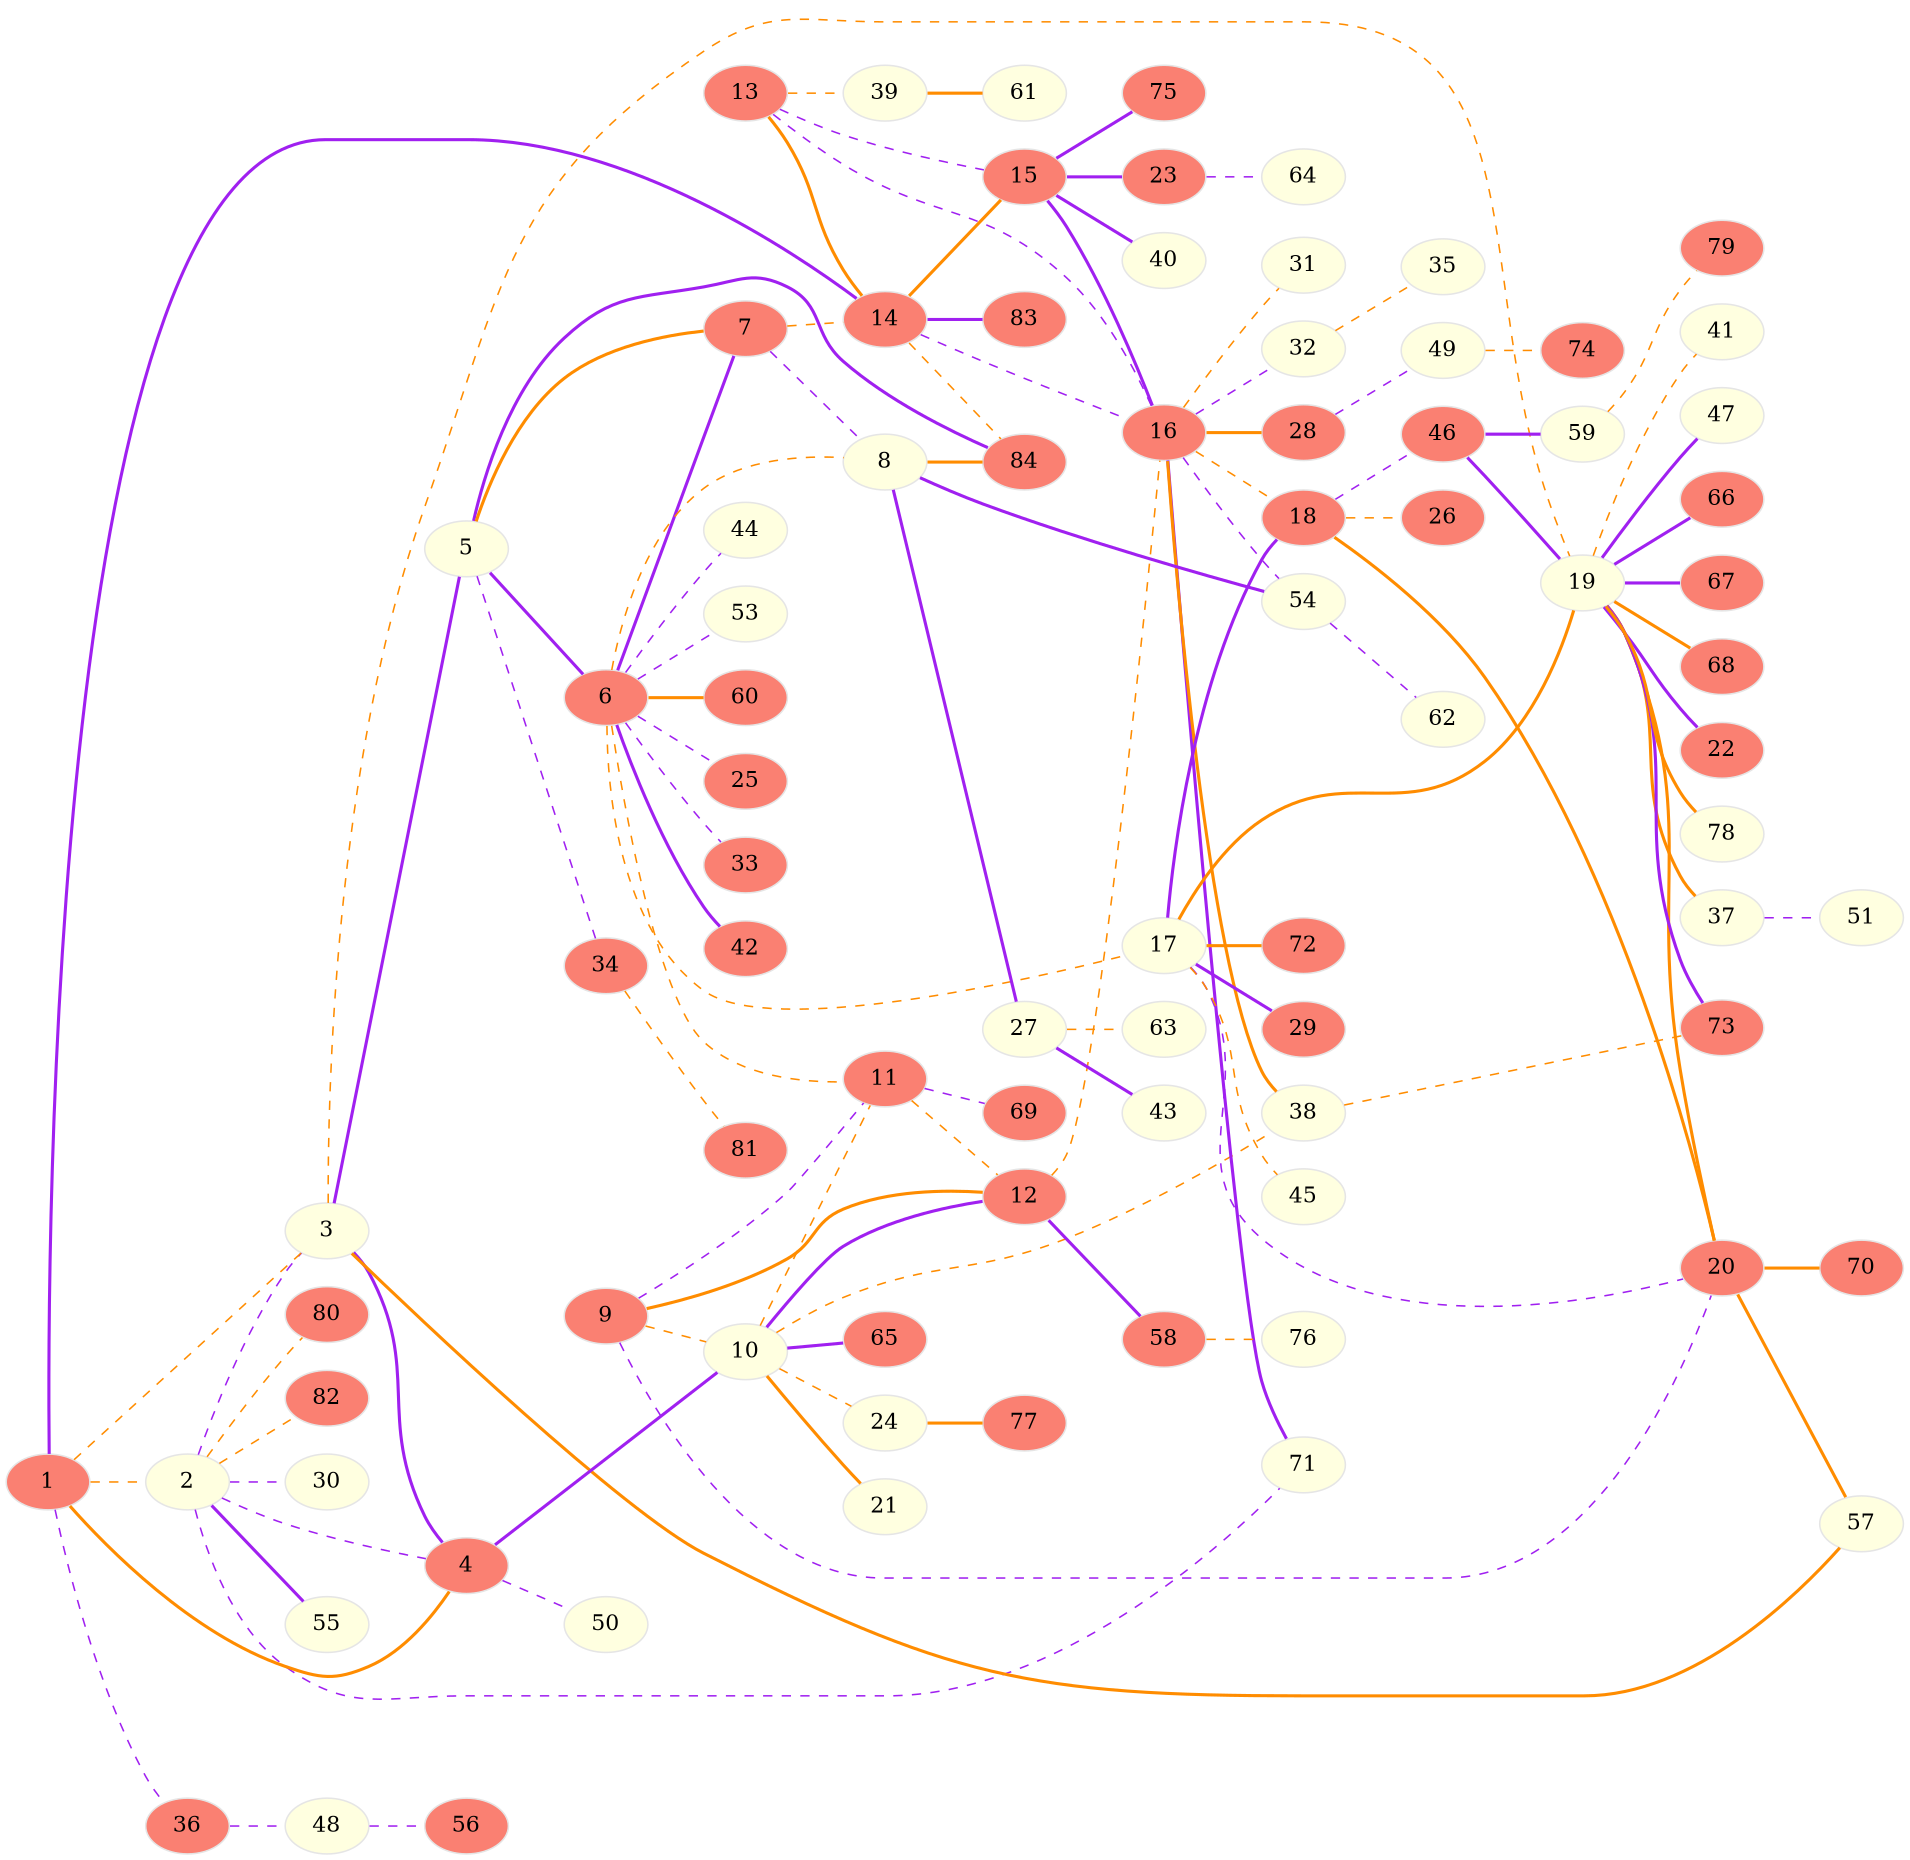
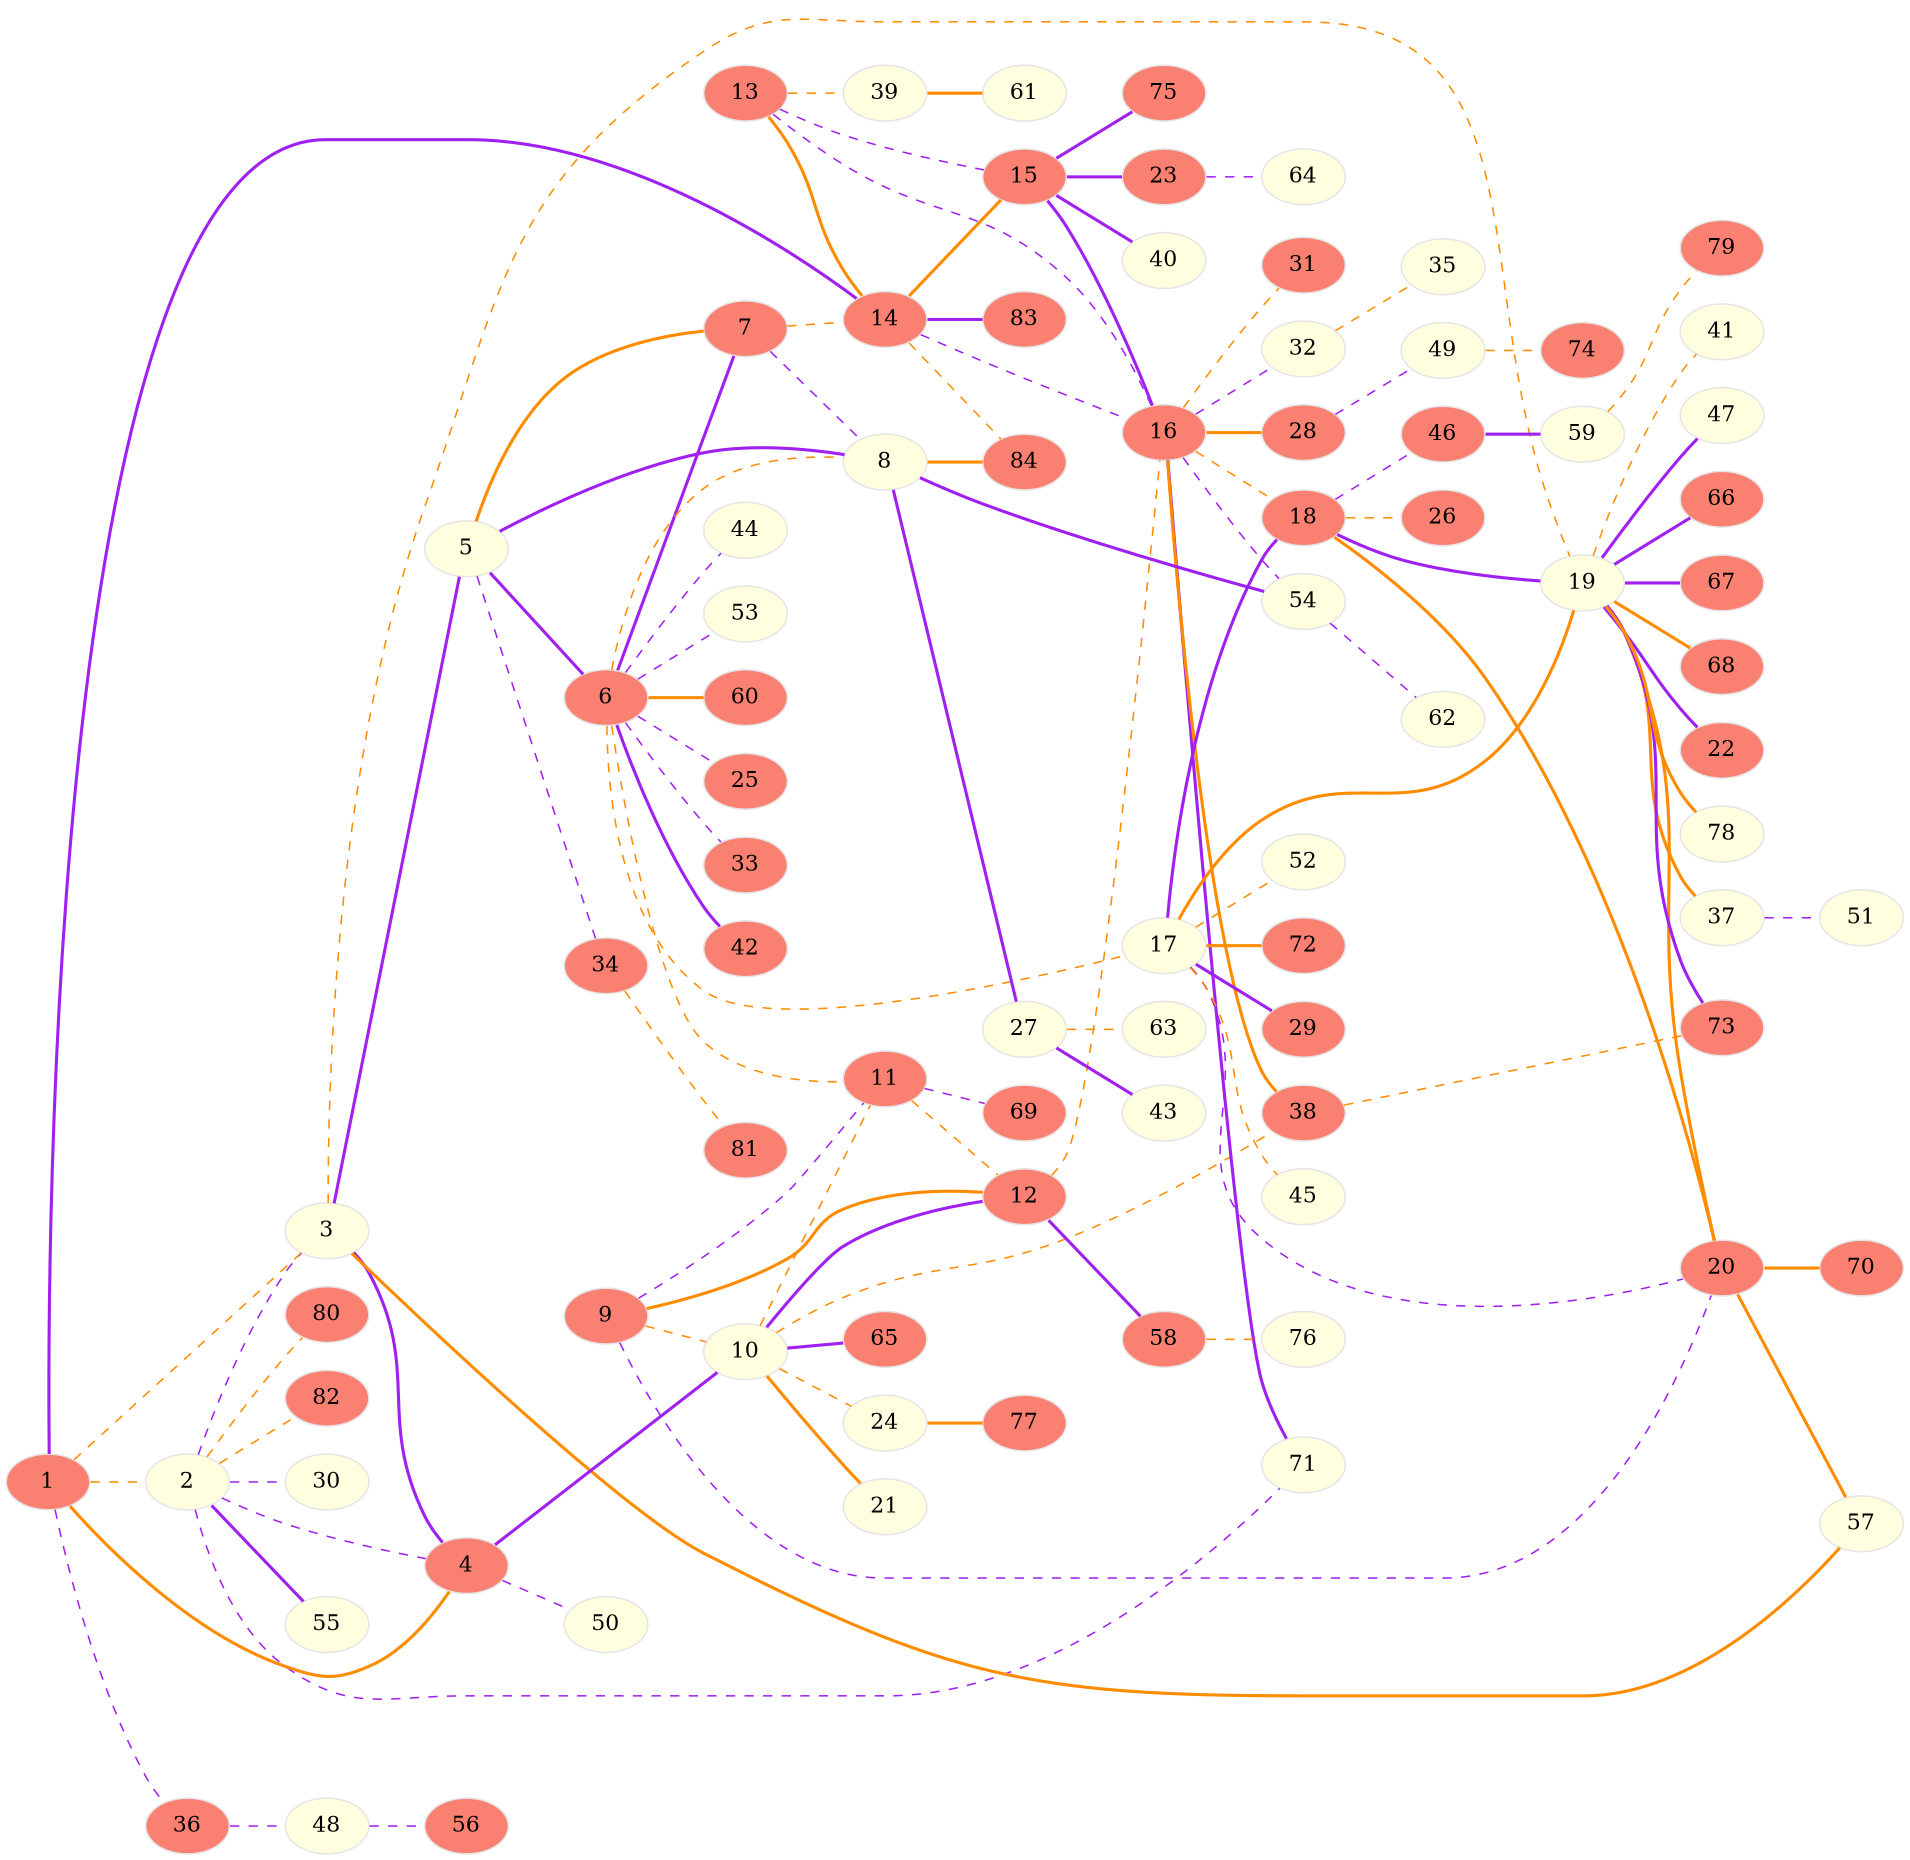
node "31": fillcolor lightyellow -> salmon
edge "84" -- "5": now "8" -- "5"
edge "46" -- "19": now "18" -- "19"
node "52": added
node "38": fillcolor lightyellow -> salmon
